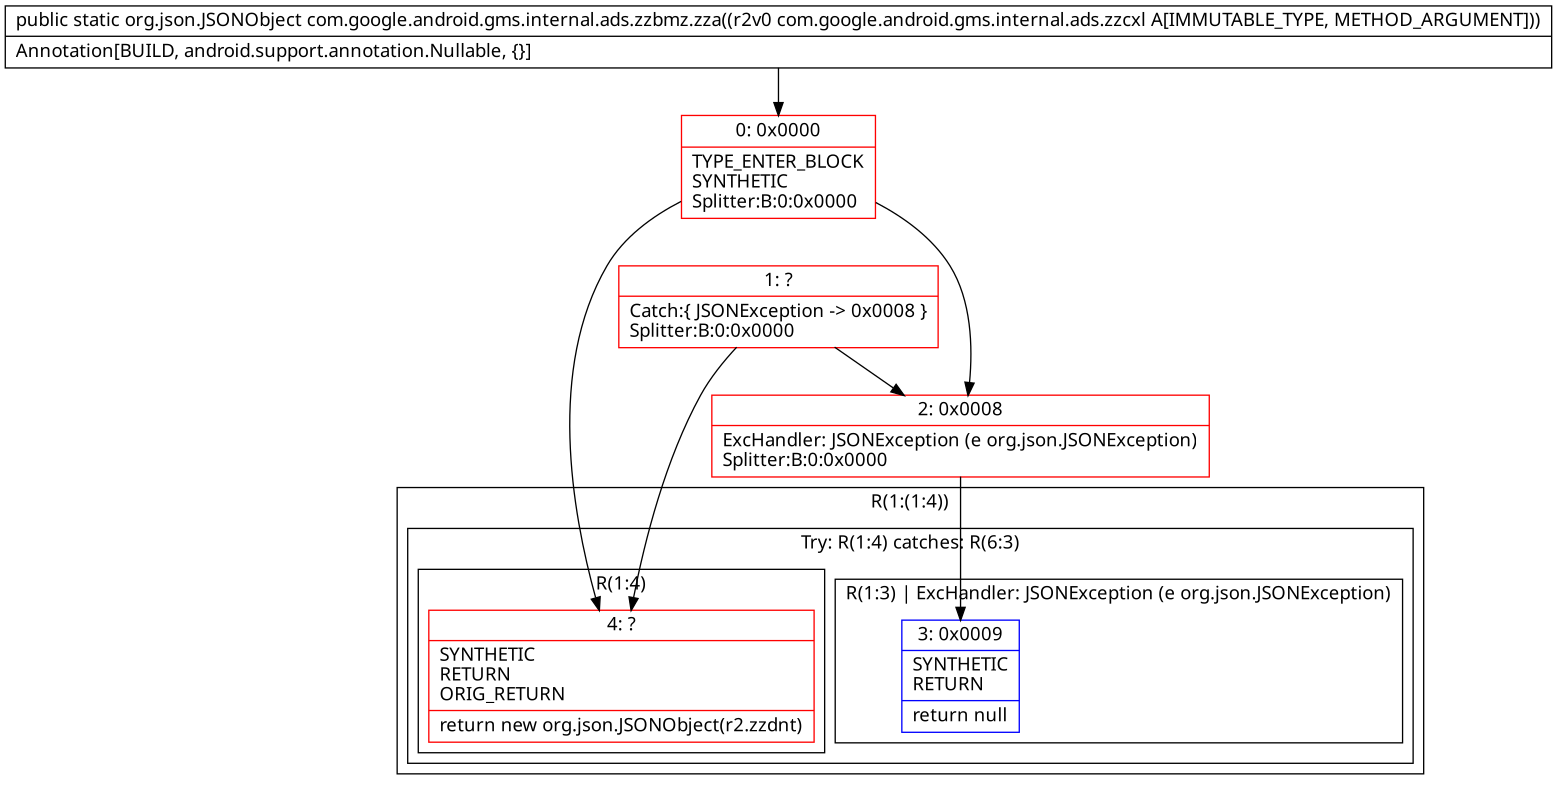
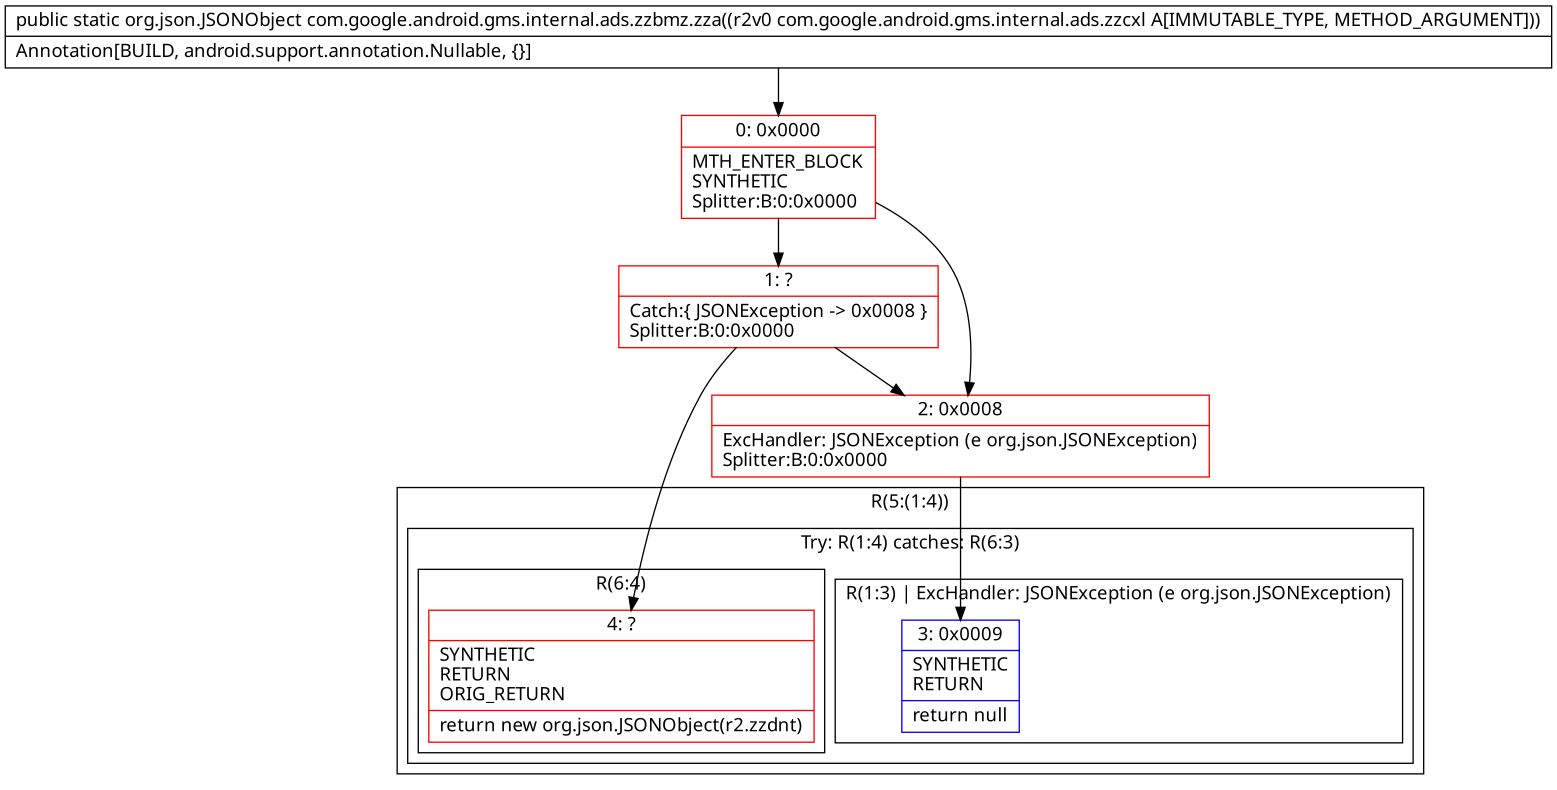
node "0: 0x0000": text "TYPE_ENTER_BLOCK" -> "MTH_ENTER_BLOCK"
edge "0: 0x0000" -> "4: ?": now "0: 0x0000" -> "1: ?"
cluster "R(1:(1:4))": label "R(1:(1:4))" -> "R(5:(1:4))"
cluster "R(1:4)": label "R(1:4)" -> "R(6:4)"
